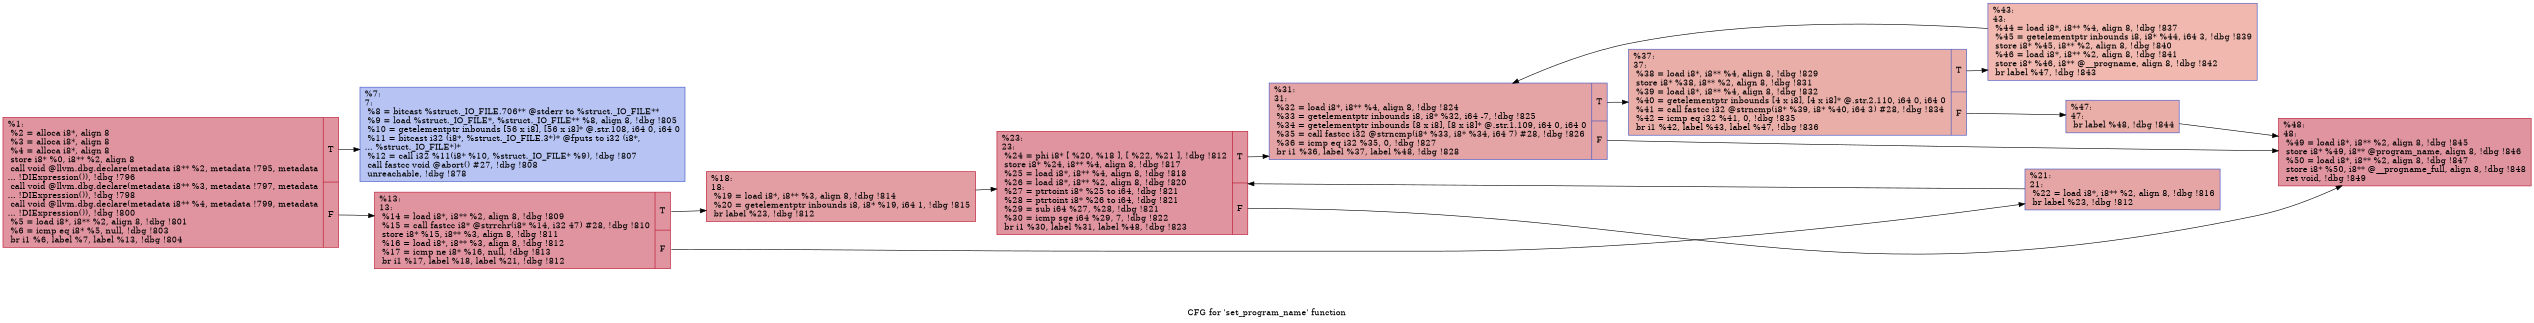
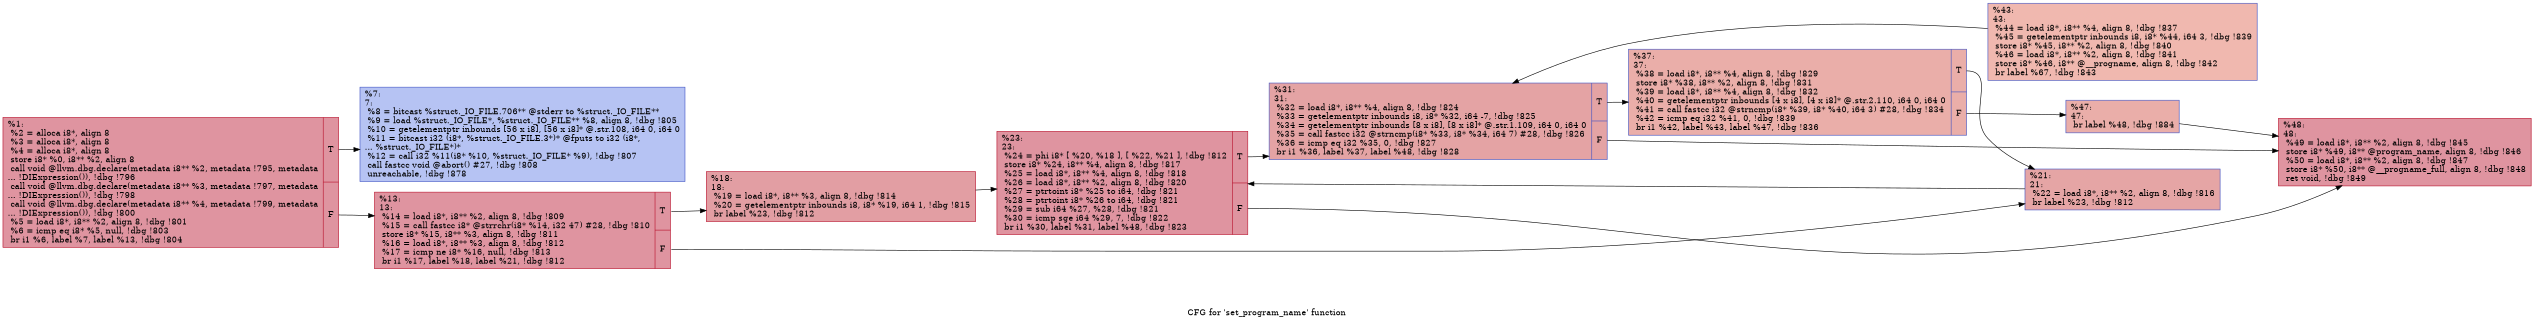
edge "%37:" -> "%43:": now "%37:" -> "%21:"
node "%43:": text "br label %47, !dbg !843" -> "br label %67, !dbg !843"
node "%37:": text "%42 = icmp eq i32 %41, 0, !dbg !835" -> "%42 = icmp eq i32 %41, 0, !dbg !839"
node "%47:": text "br label %48, !dbg !844" -> "br label %48, !dbg !884"
